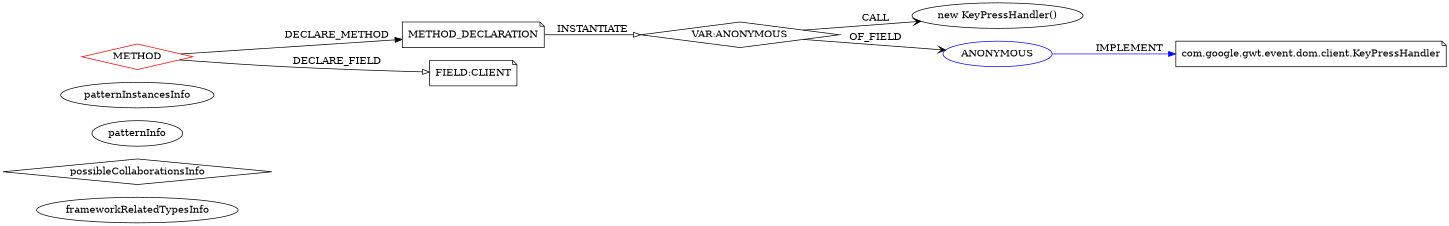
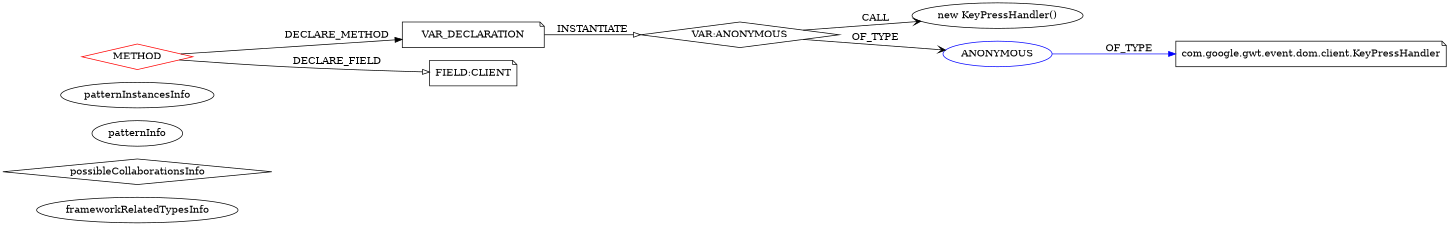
node "METHOD_DECLARATION": label "METHOD_DECLARATION" -> "VAR_DECLARATION"
edge "VAR:ANONYMOUS" -> "ANONYMOUS": label "OF_FIELD" -> "OF_TYPE"
edge "ANONYMOUS" -> "com.google.gwt.event.dom.client.KeyPressHandler": label "IMPLEMENT" -> "OF_TYPE"
